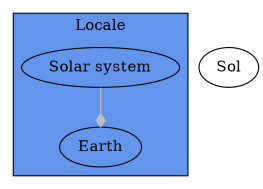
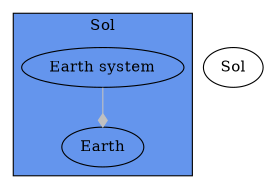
cluster "Locale": label "Locale" -> "Sol"
node "Solar system": label "Solar system" -> "Earth system"
